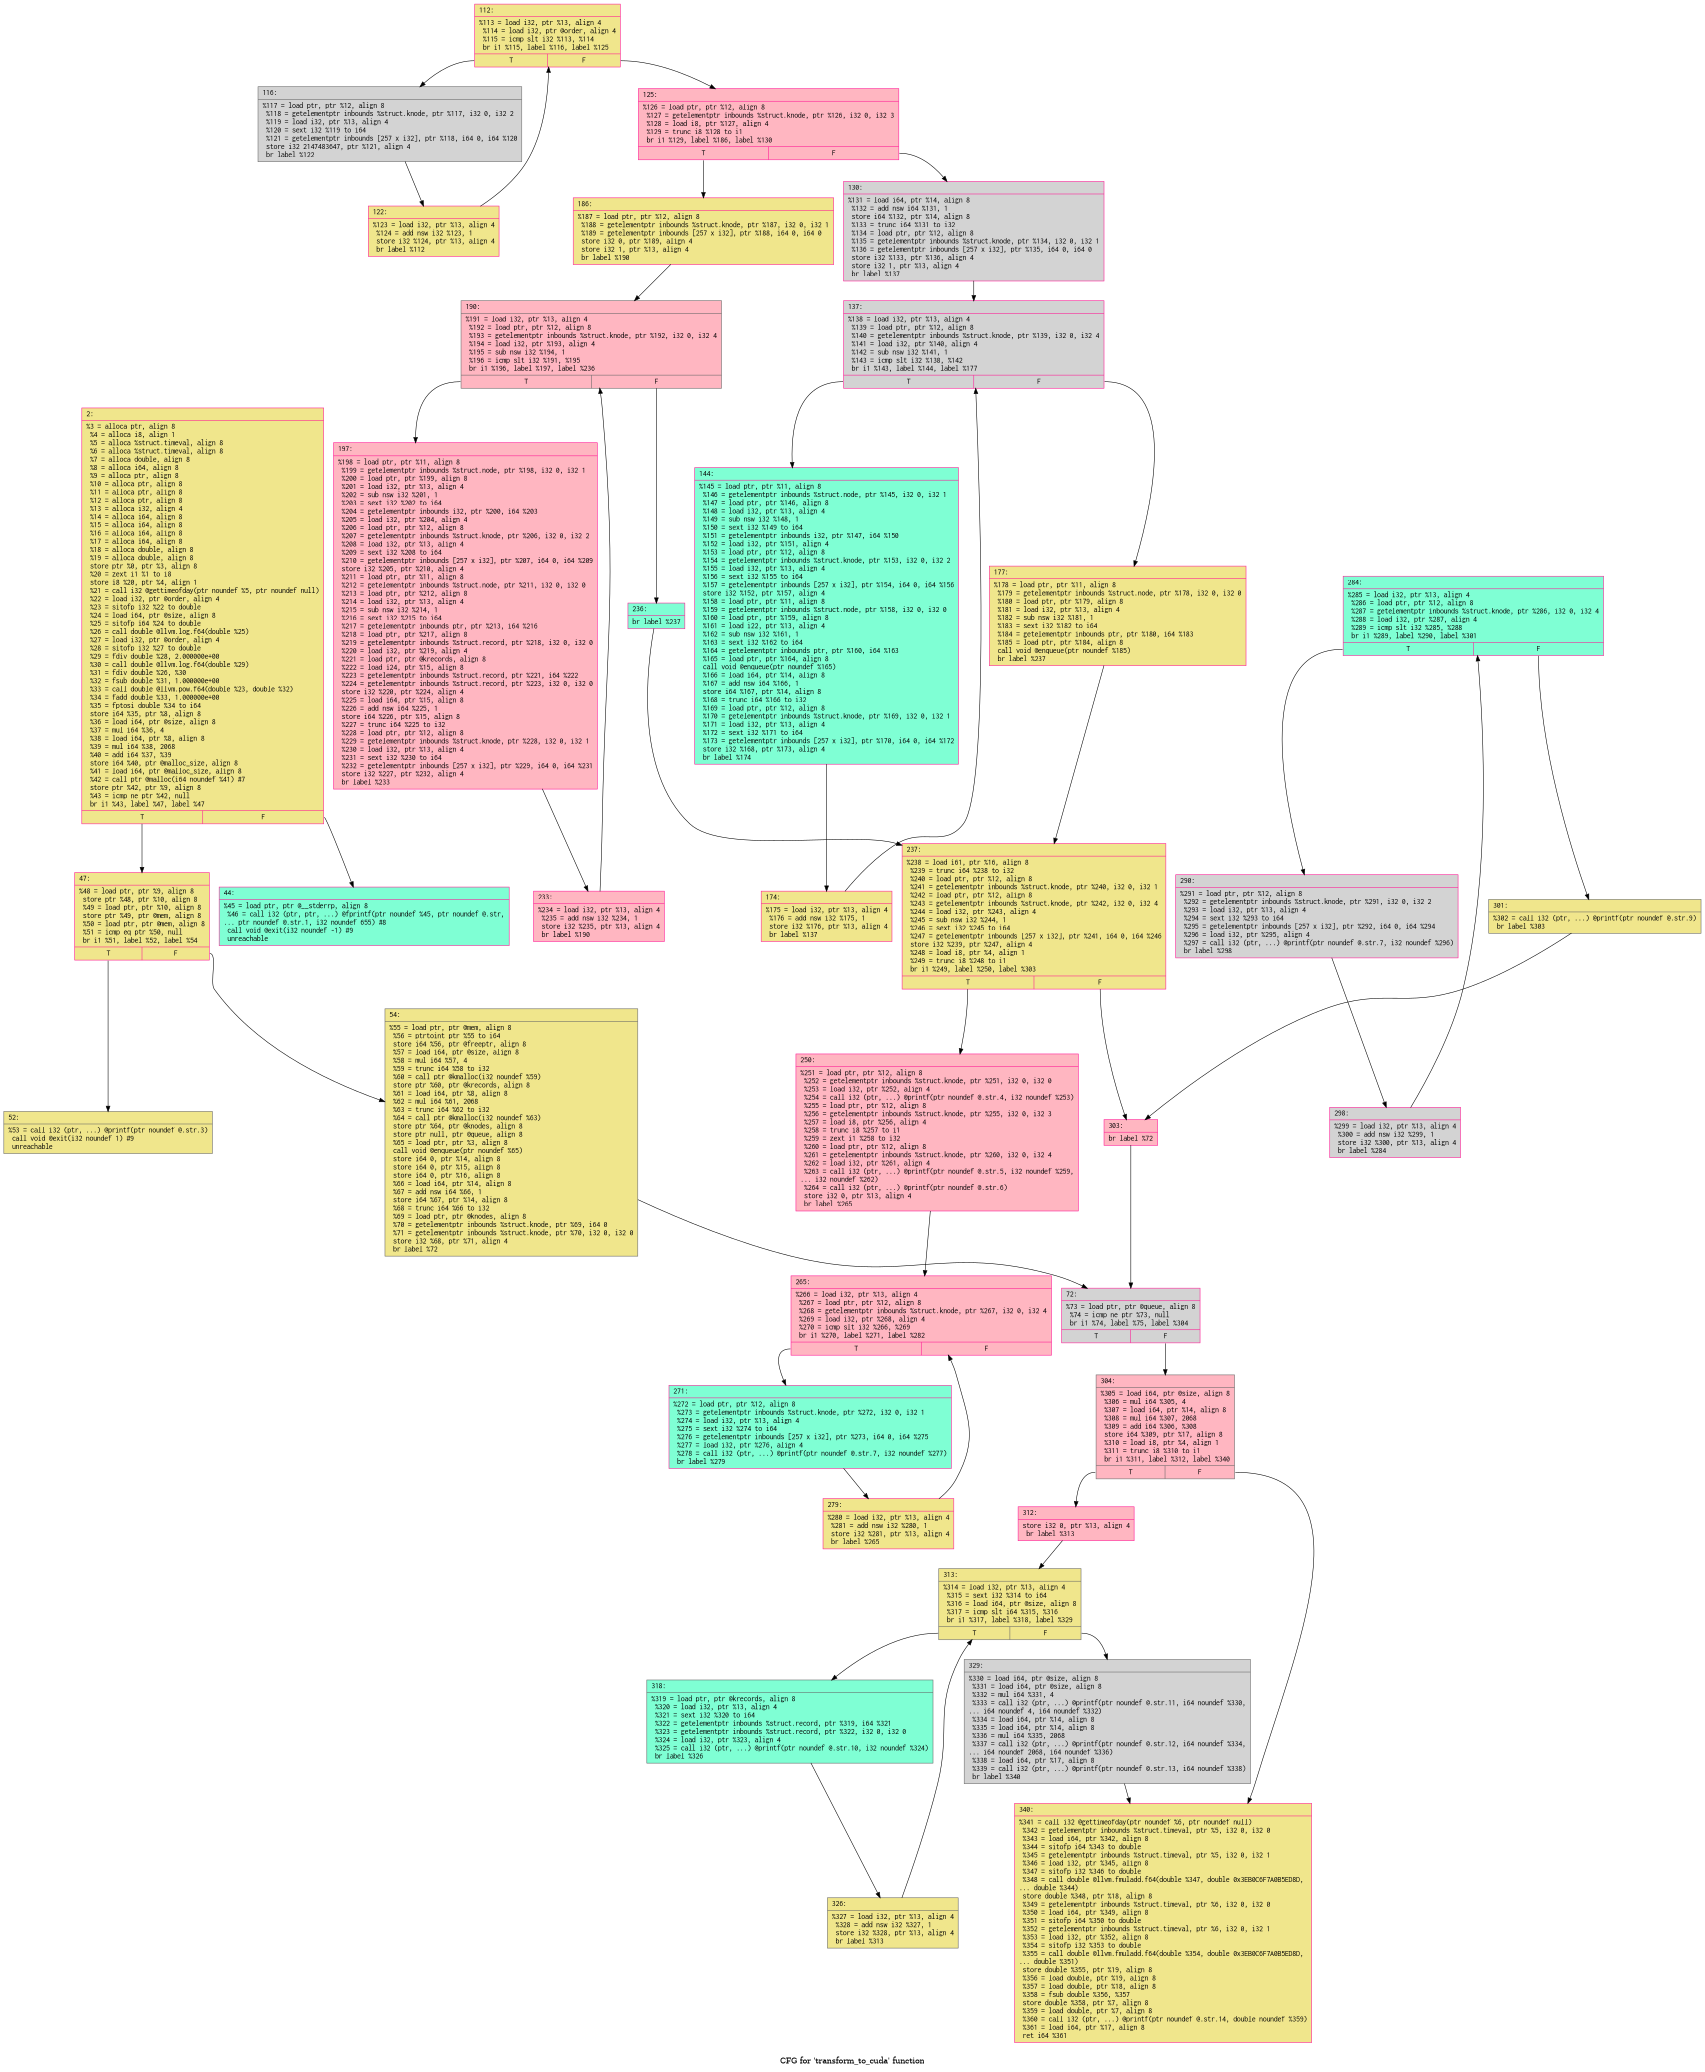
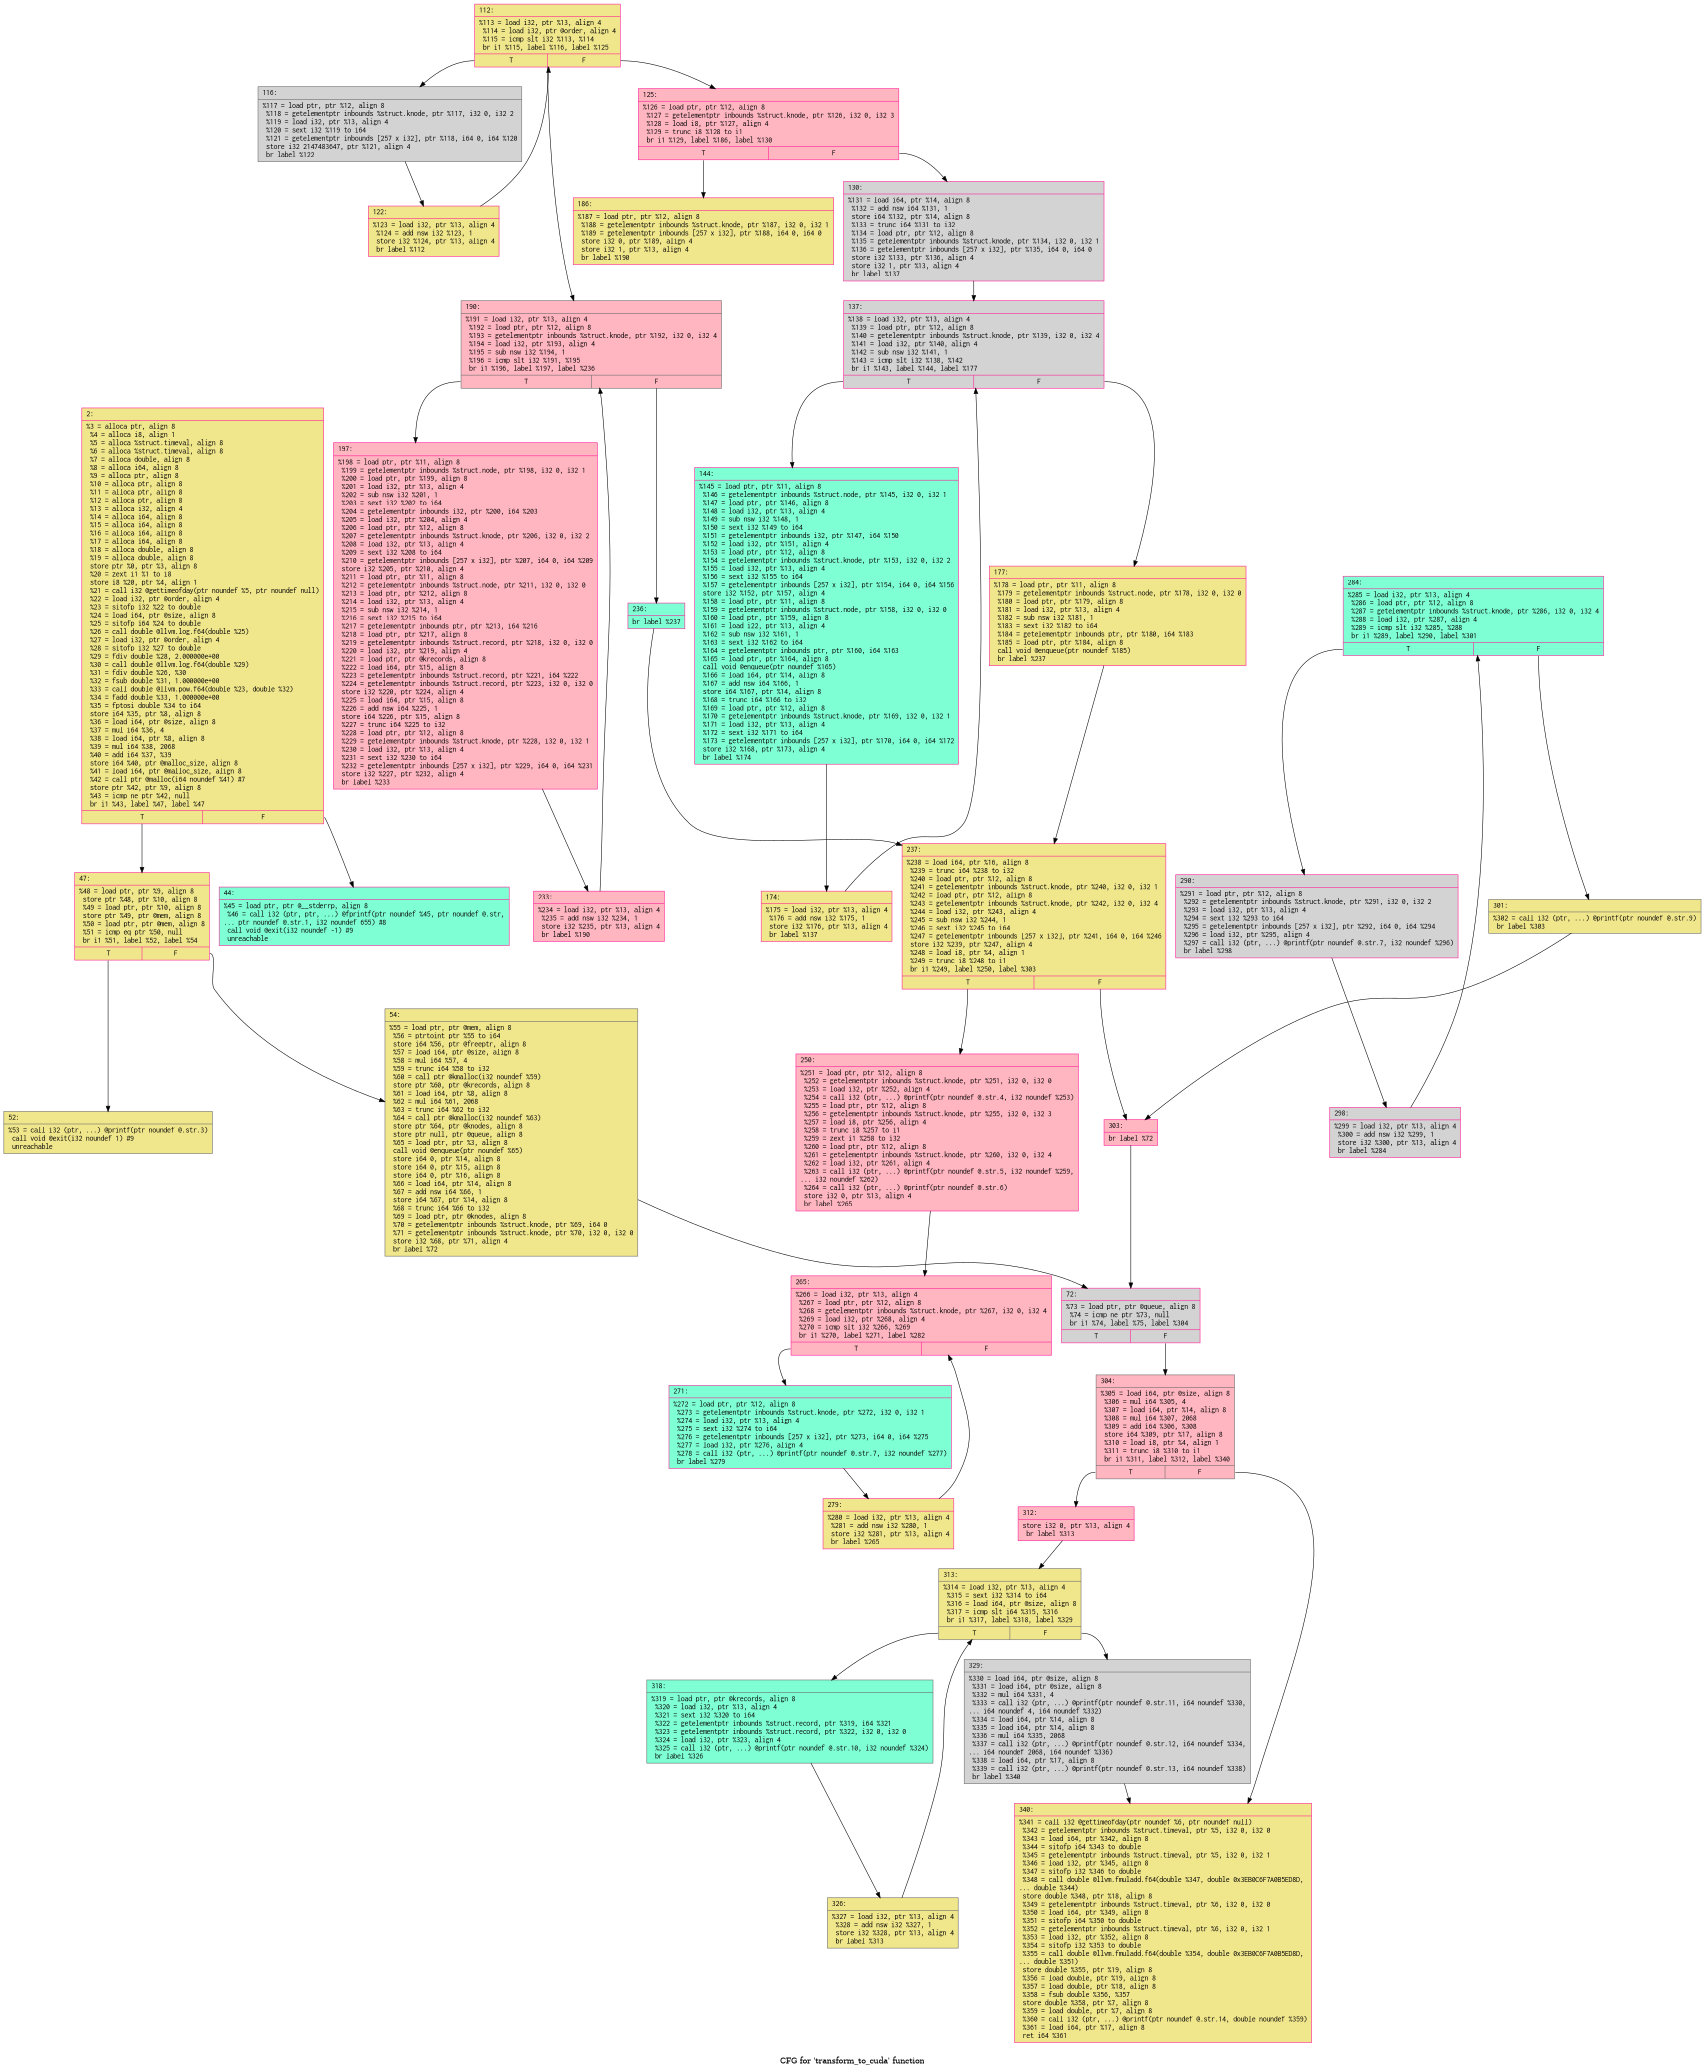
edge "186:" -> "190:": now "112:" -> "190:"
node "197:": text "%222 = load i24, ptr %15, align 8" -> "%222 = load i64, ptr %15, align 8"
node "237:": text "%238 = load i61, ptr %16, align 8" -> "%238 = load i64, ptr %16, align 8"
